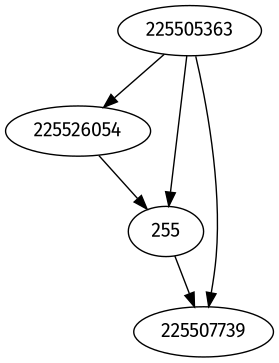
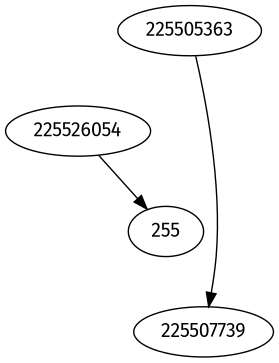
edge "225505363" -> "225526054": removed
edge "225505363" -> "255": removed
edge "255" -> "225507739": removed
